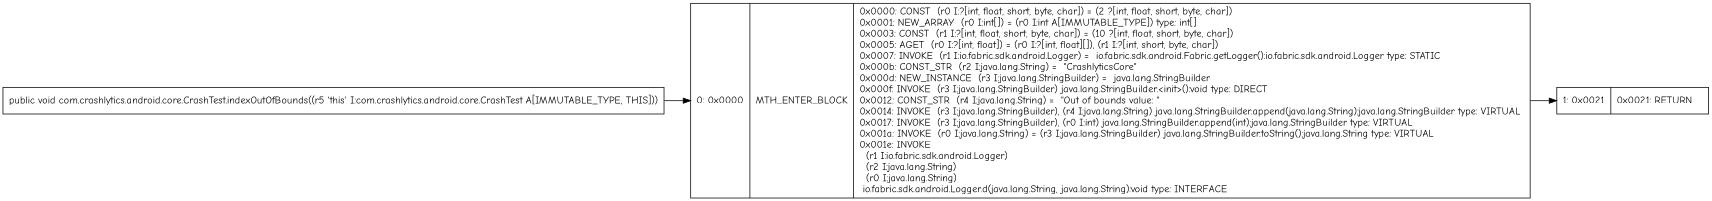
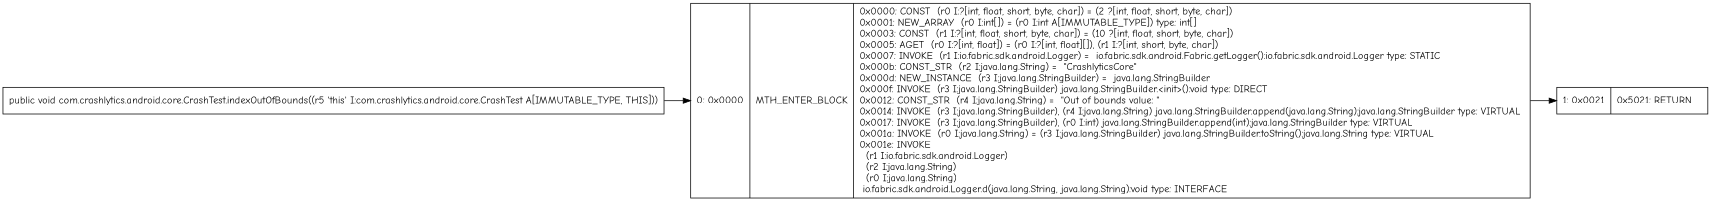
node "1: 0x0021": text "0x0021: RETURN" -> "0x5021: RETURN"
